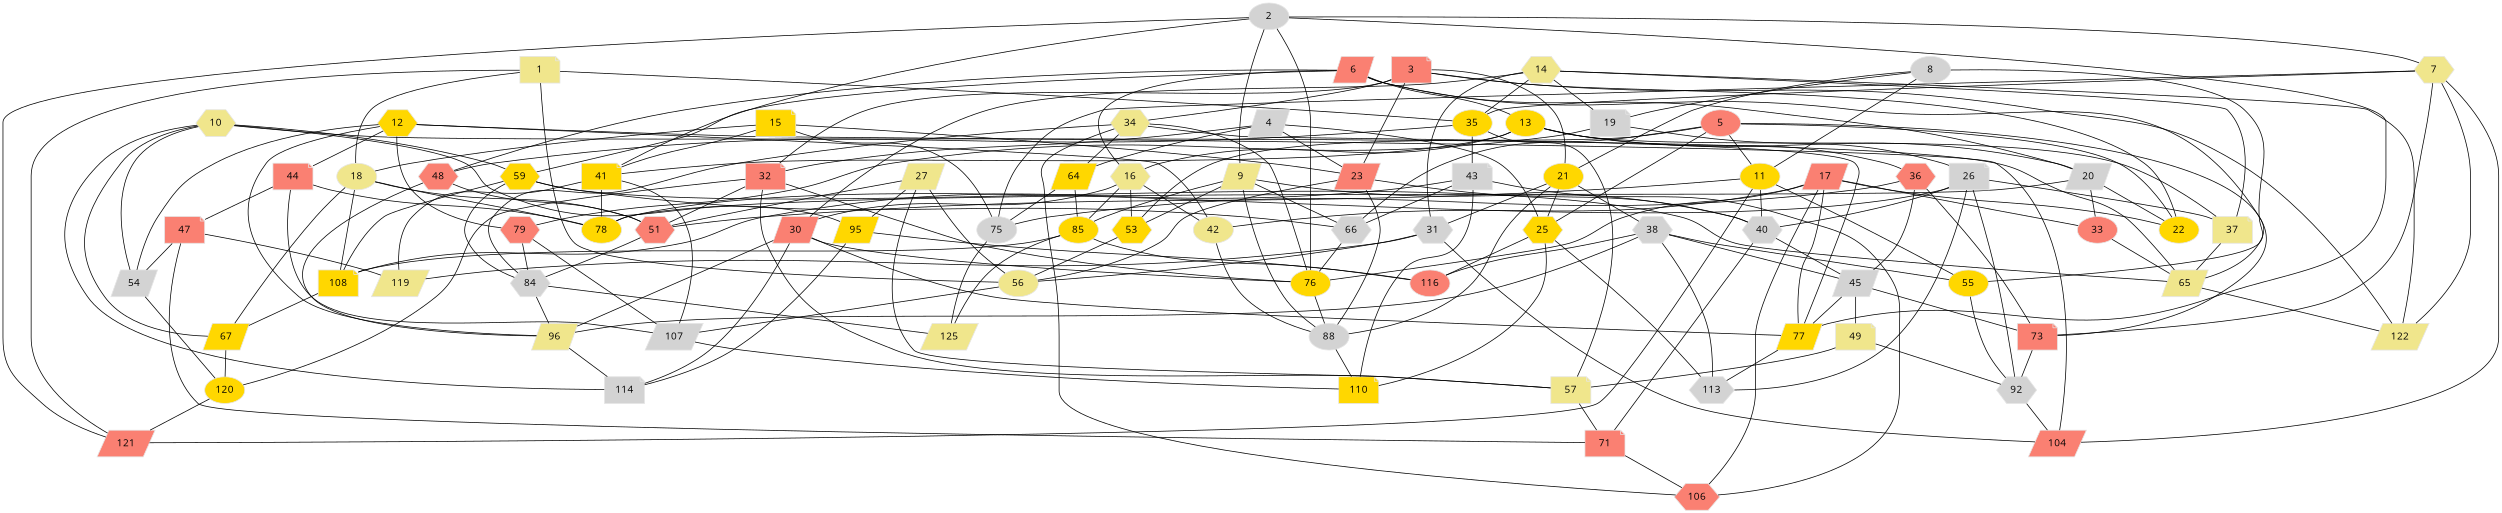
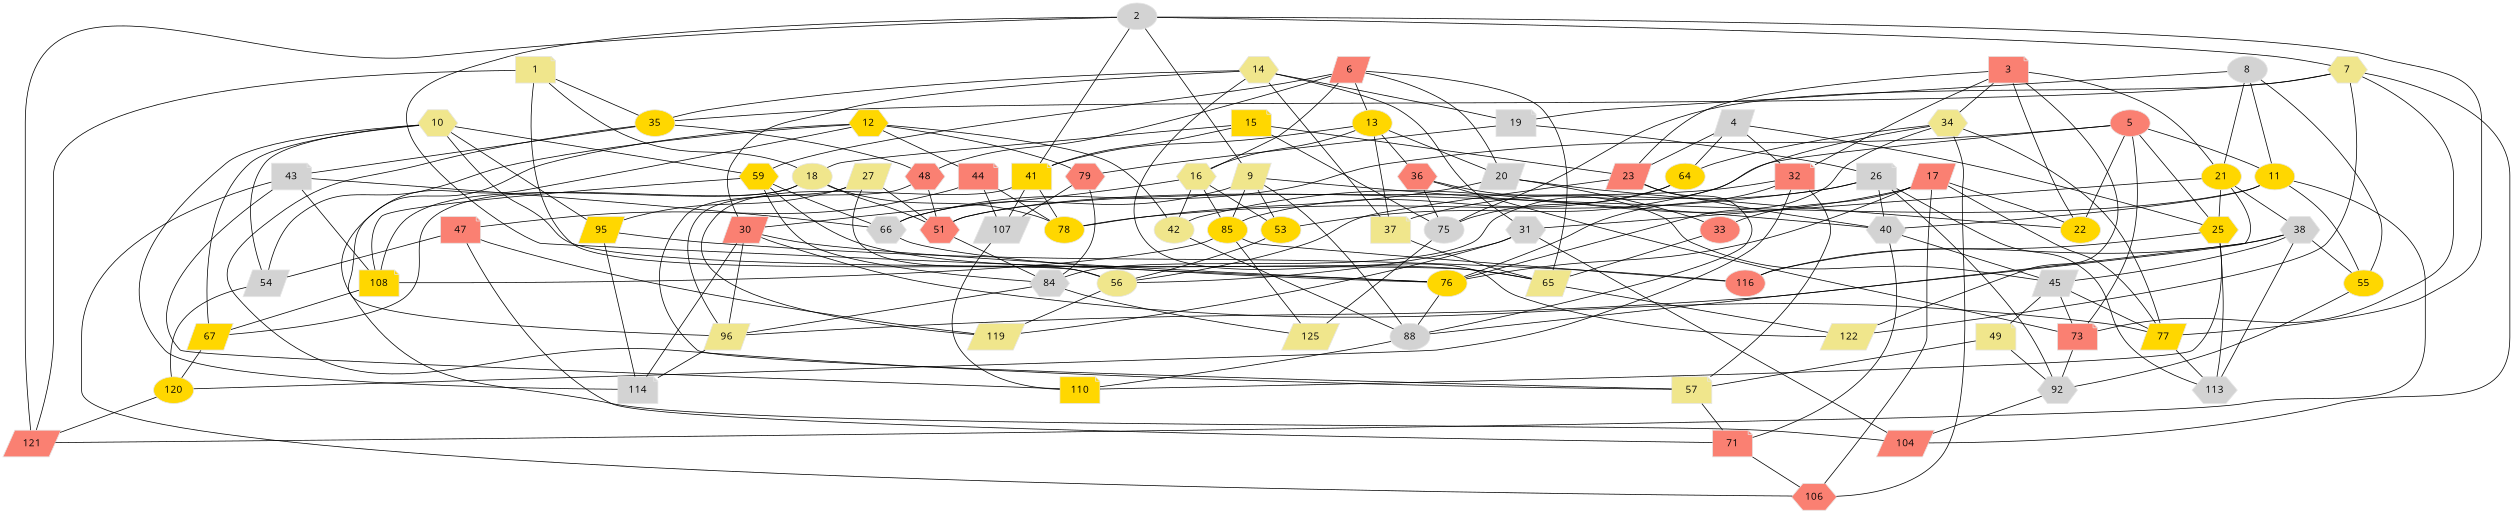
node "64": shape parallelogram -> ellipse
node "53": shape hexagon -> ellipse
edge "56" -- "107": now "56" -- "119"
